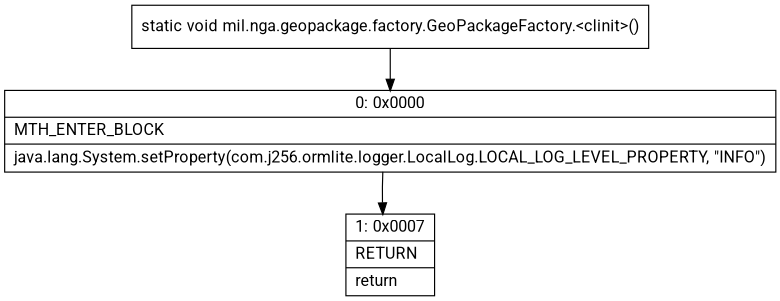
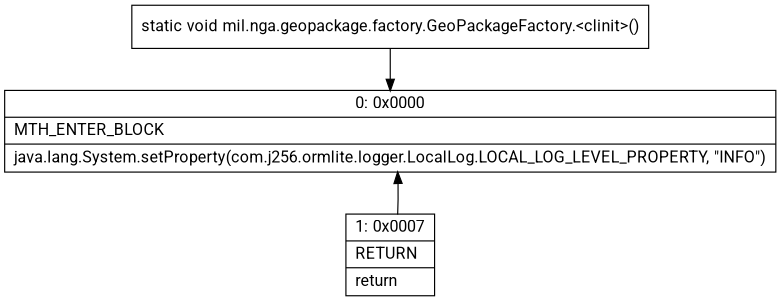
edge "0: 0x0000" -> "1: 0x0007": reversed
